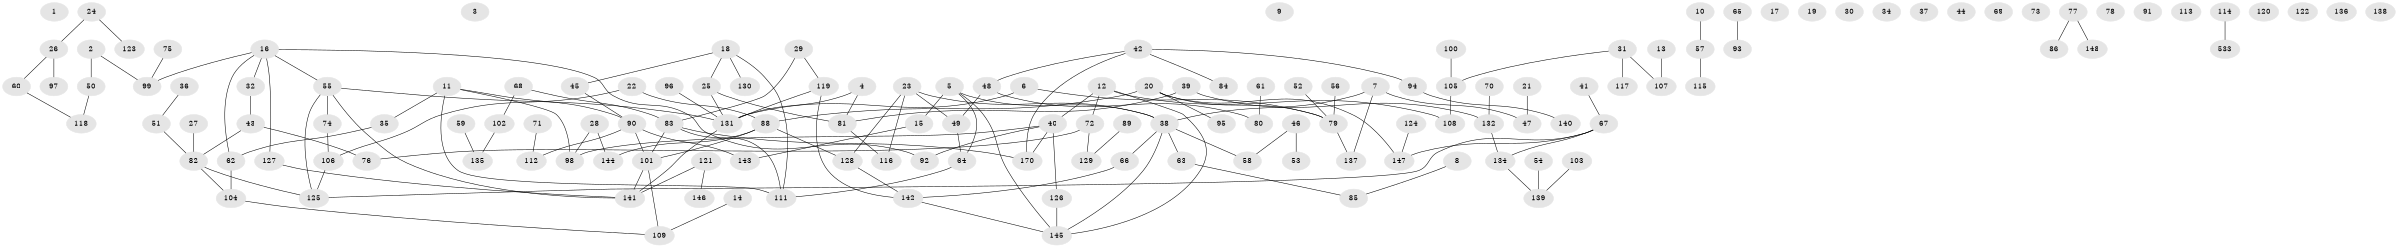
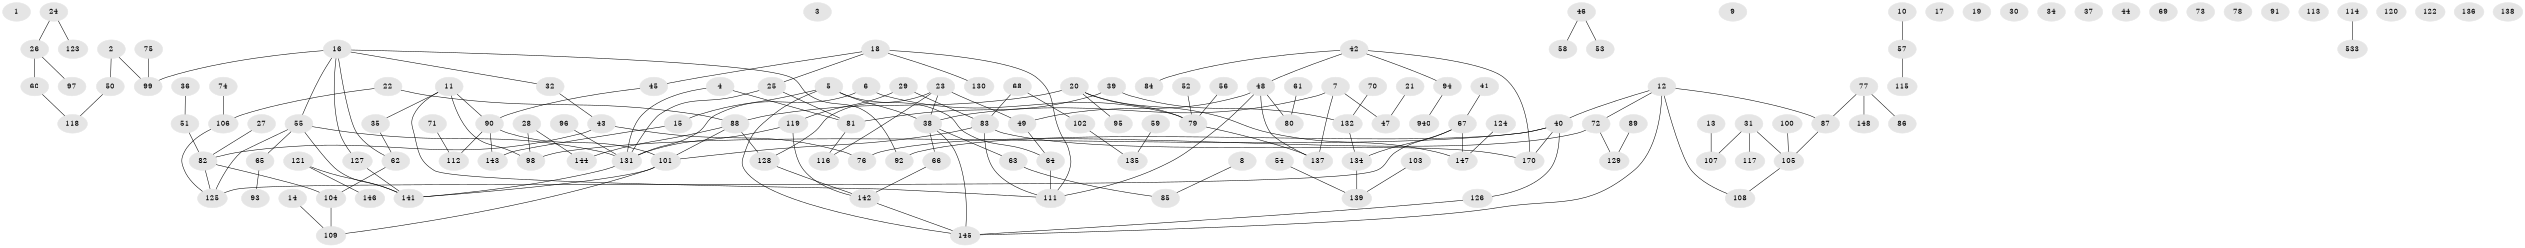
edge "55" -- "74": now "55" -- "65"
node "140": label "140" -> "940"
node "87": added
edge "48" -- "137": added
edge "38" -- "58": removed
edge "48" -- "111": added
